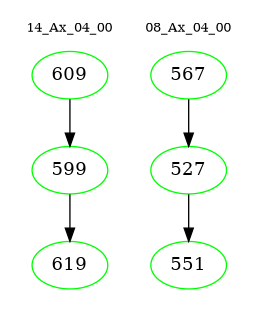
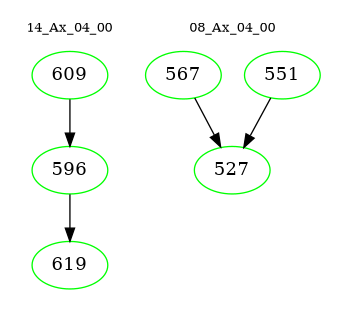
node "599": label "599" -> "596"
edge "527" -> "551": reversed
